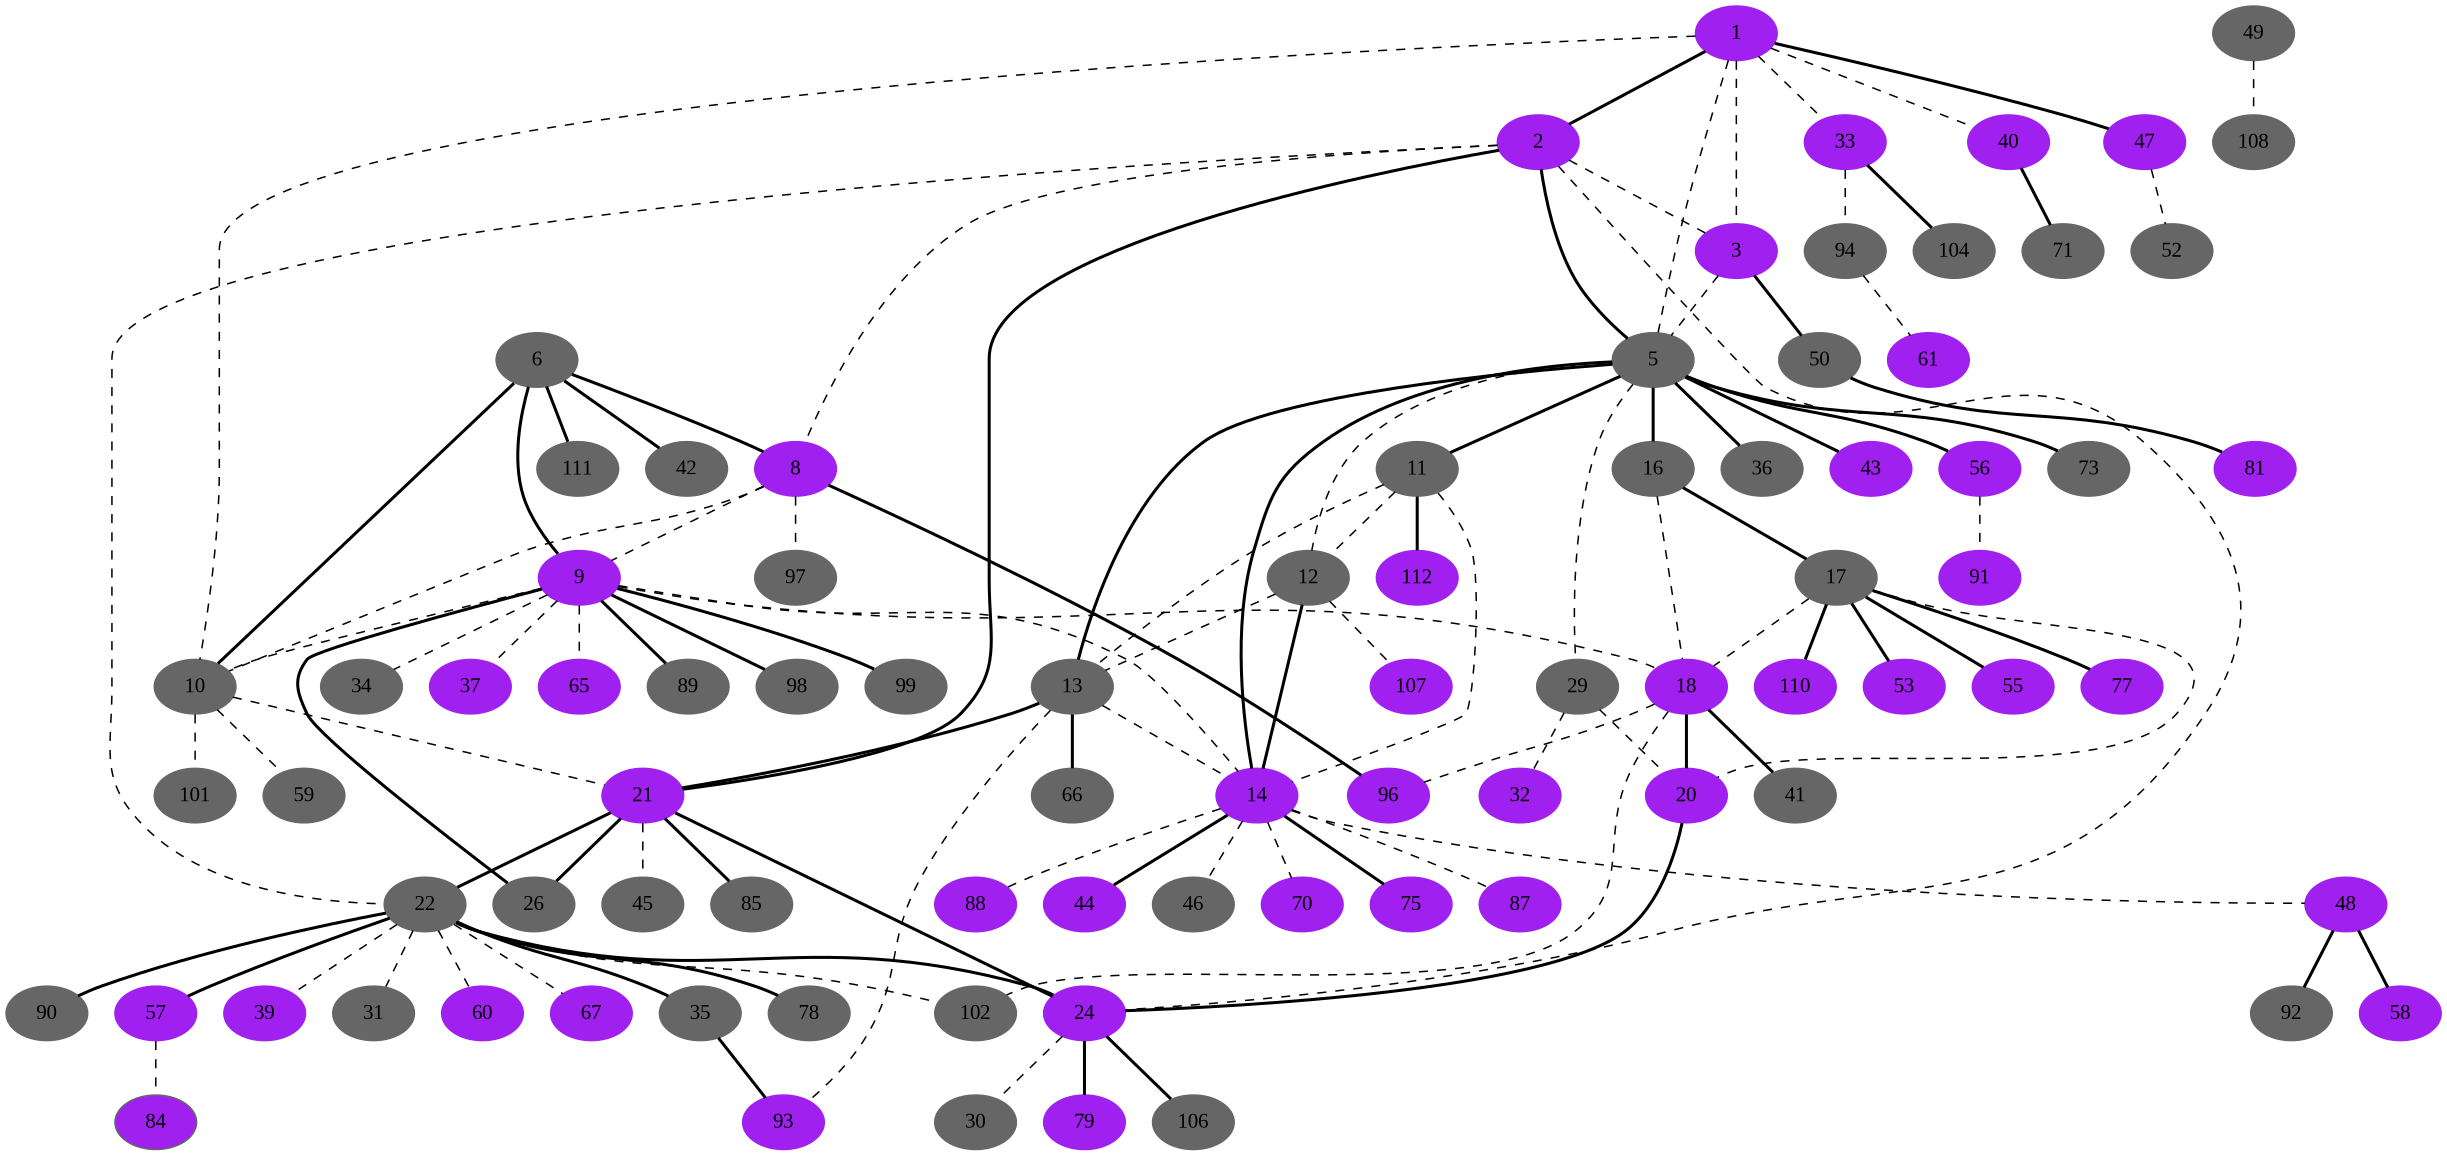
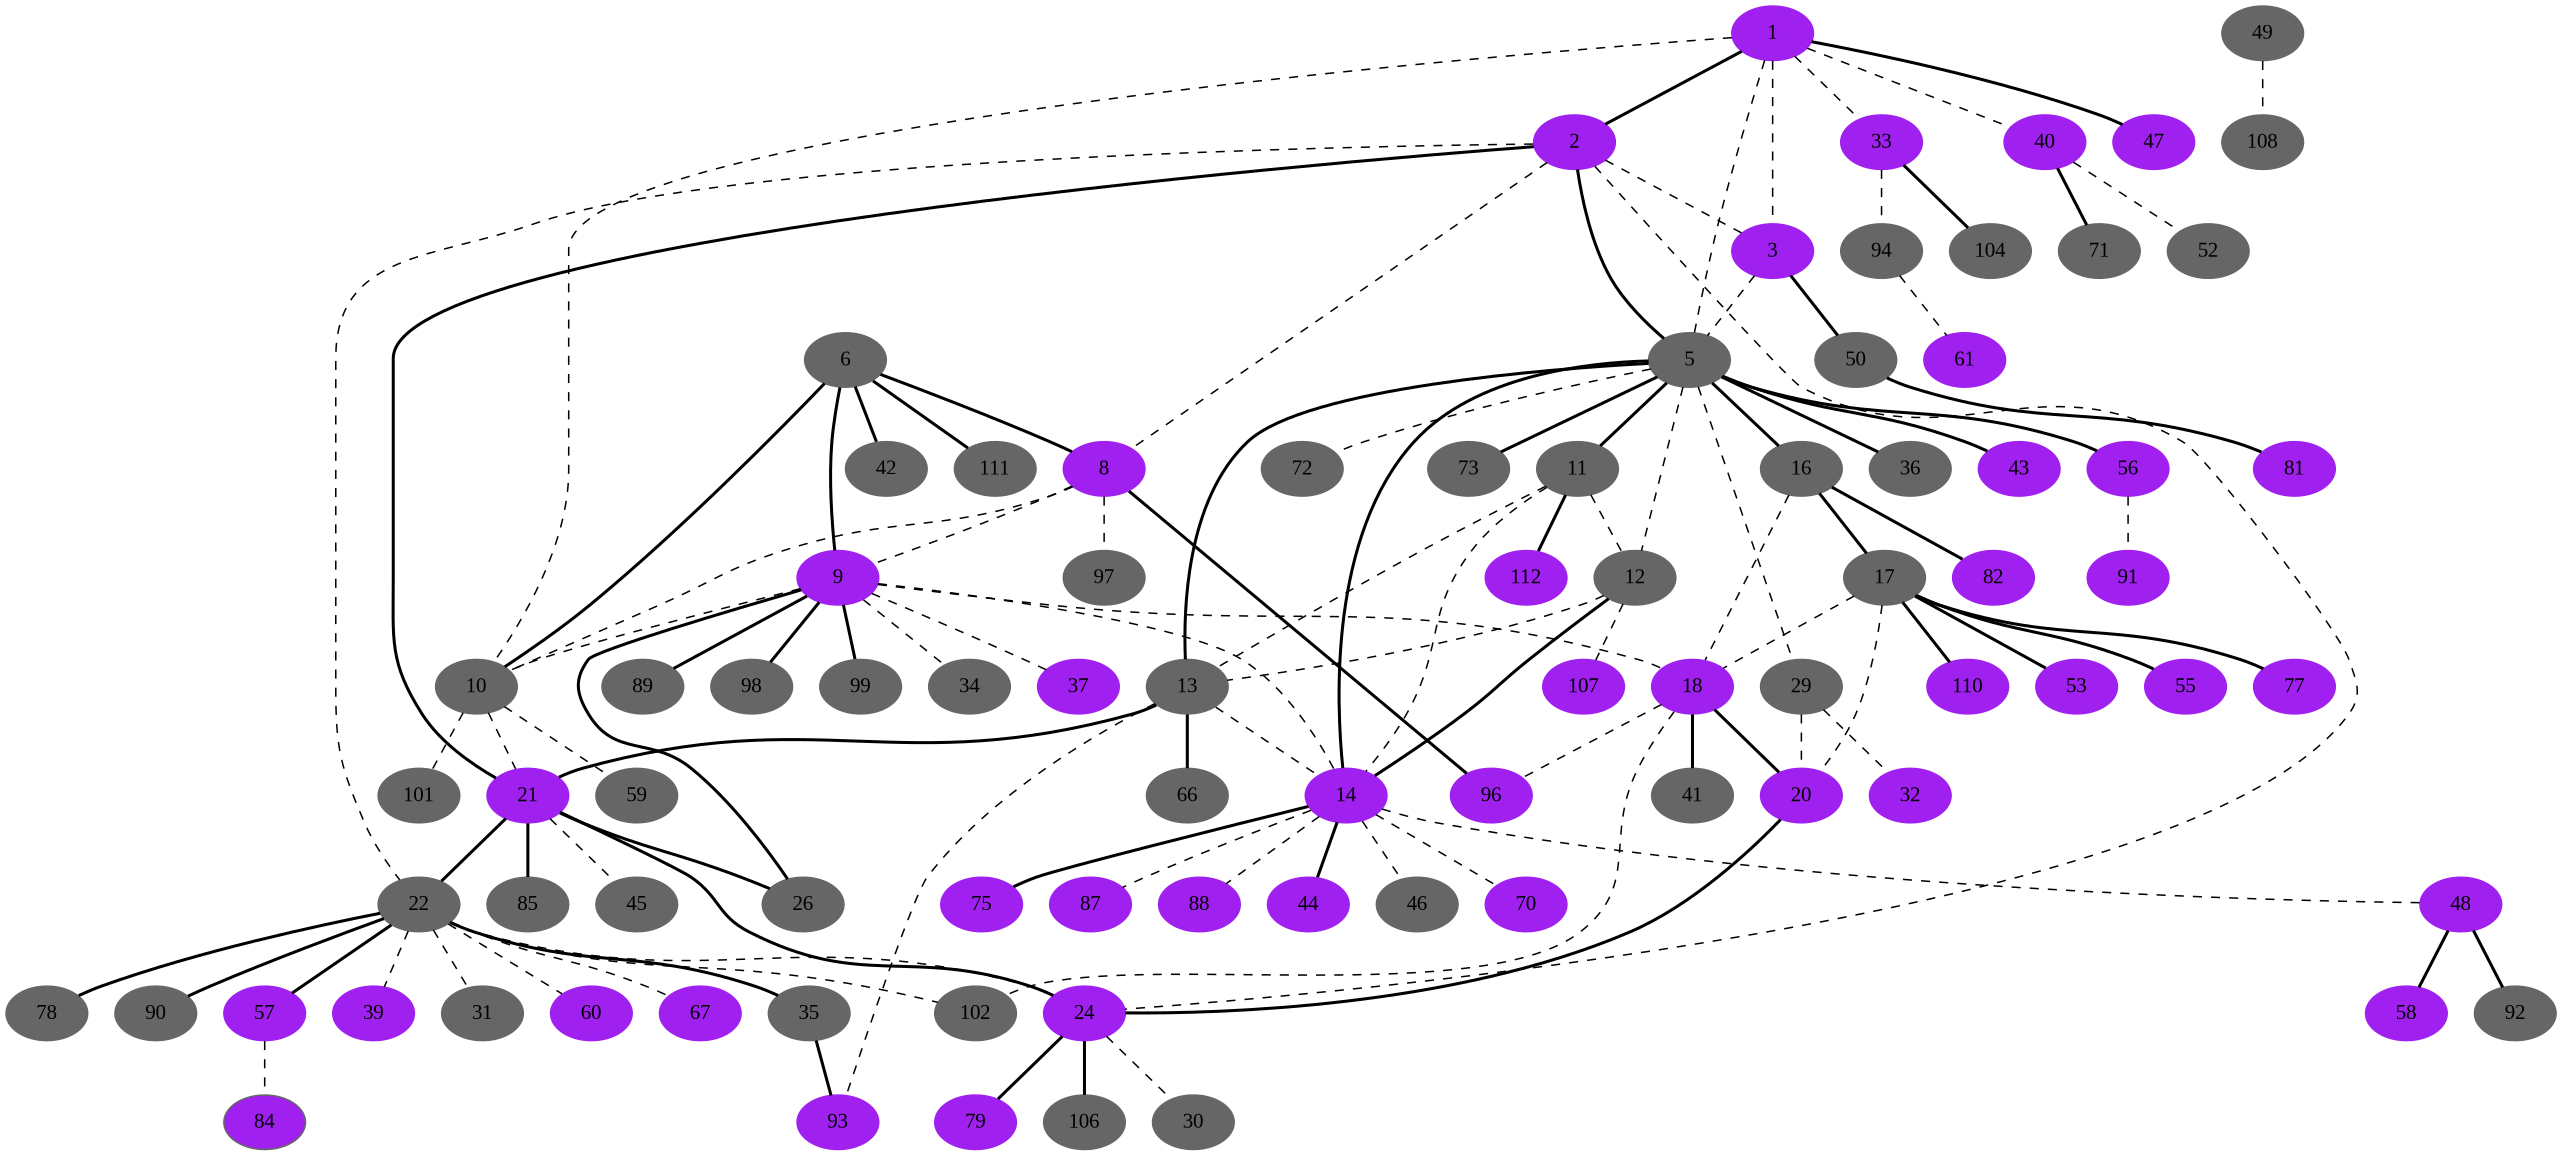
edge "47" -- "52": now "40" -- "52"
node "72": added
node "82": added
node "65": removed
edge "22" -- "24": style bold -> dashed
